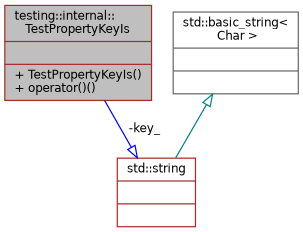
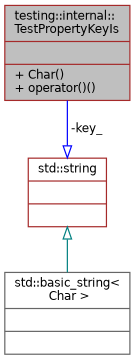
node "testing::internal::": text "+ TestPropertyKeyIs()" -> "+ Char()"
edge "std::string" -> "std::basic_string<": reversed
